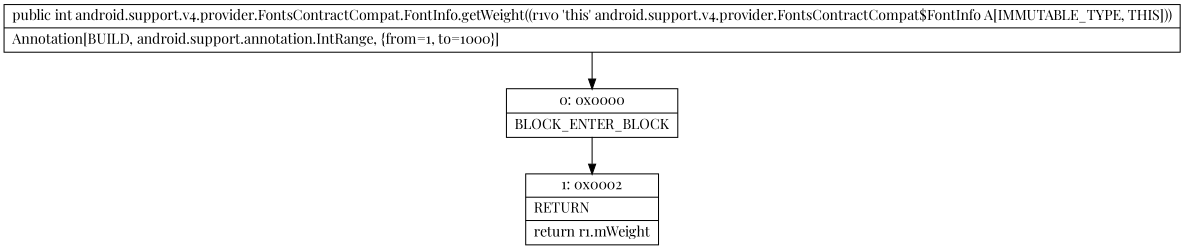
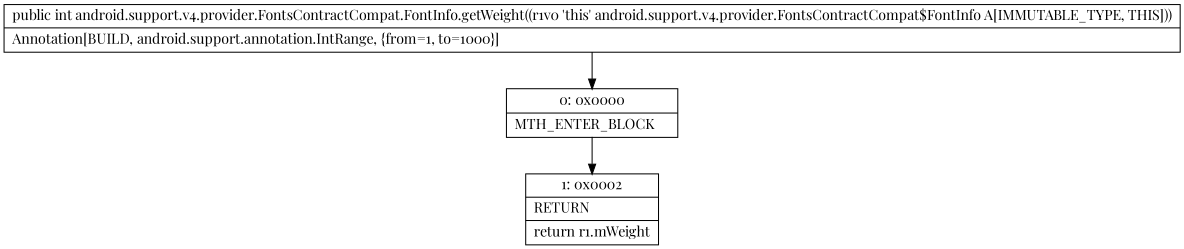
node "0: 0x0000": text "BLOCK_ENTER_BLOCK" -> "MTH_ENTER_BLOCK"
